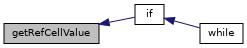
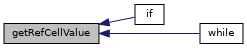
edge "while" -> "if": now "while" -> "getRefCellValue"
